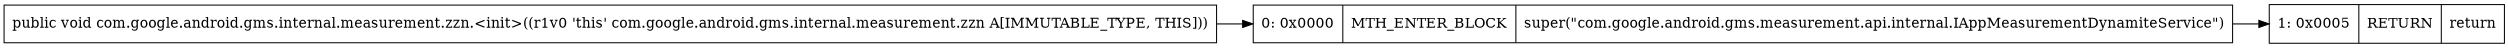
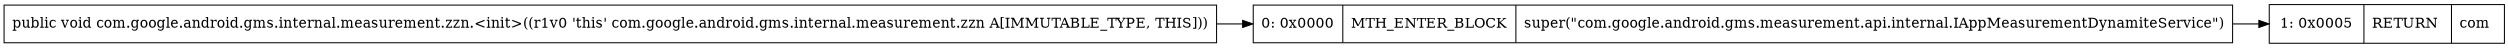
node "1: 0x0005": text "return" -> "com"
